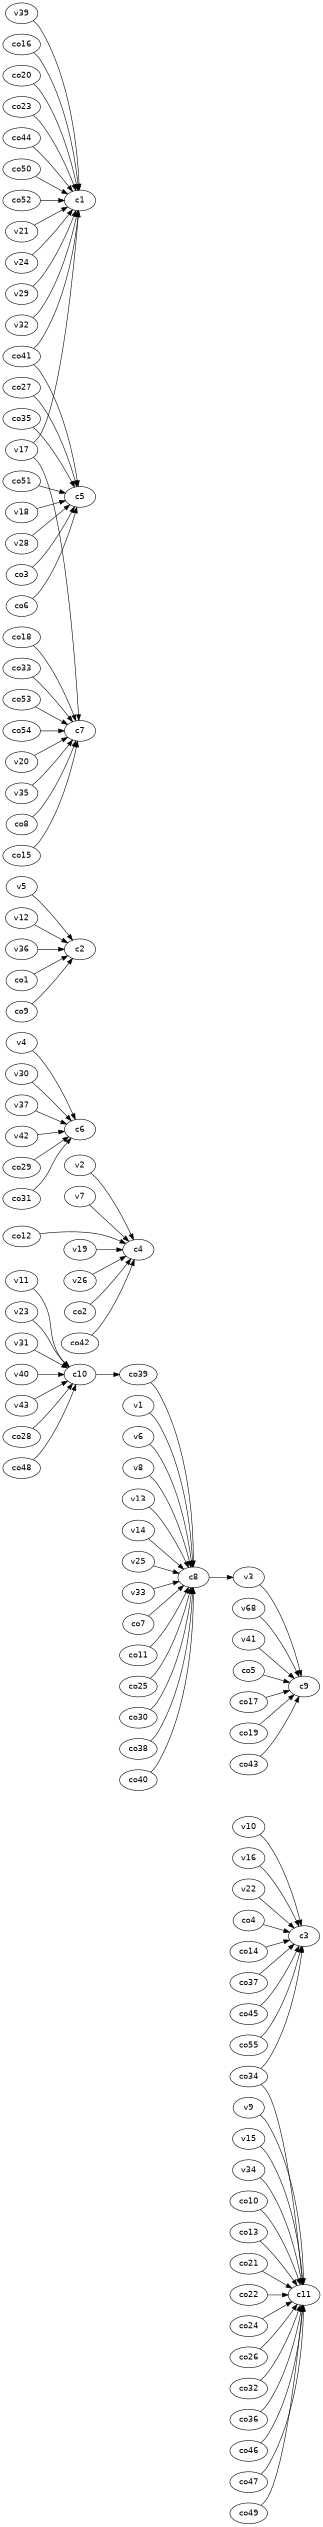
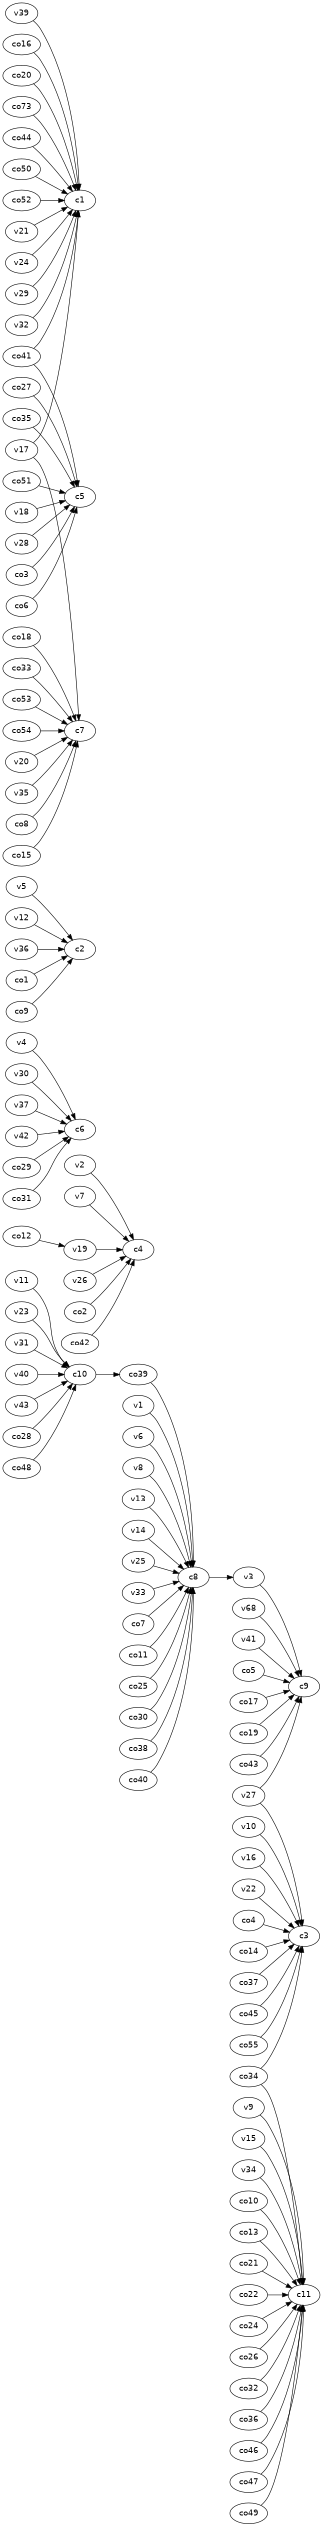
node "co23": label "co23" -> "co73"
edge "co12" -> "c4": now "co12" -> "v19"
node "v27": added
